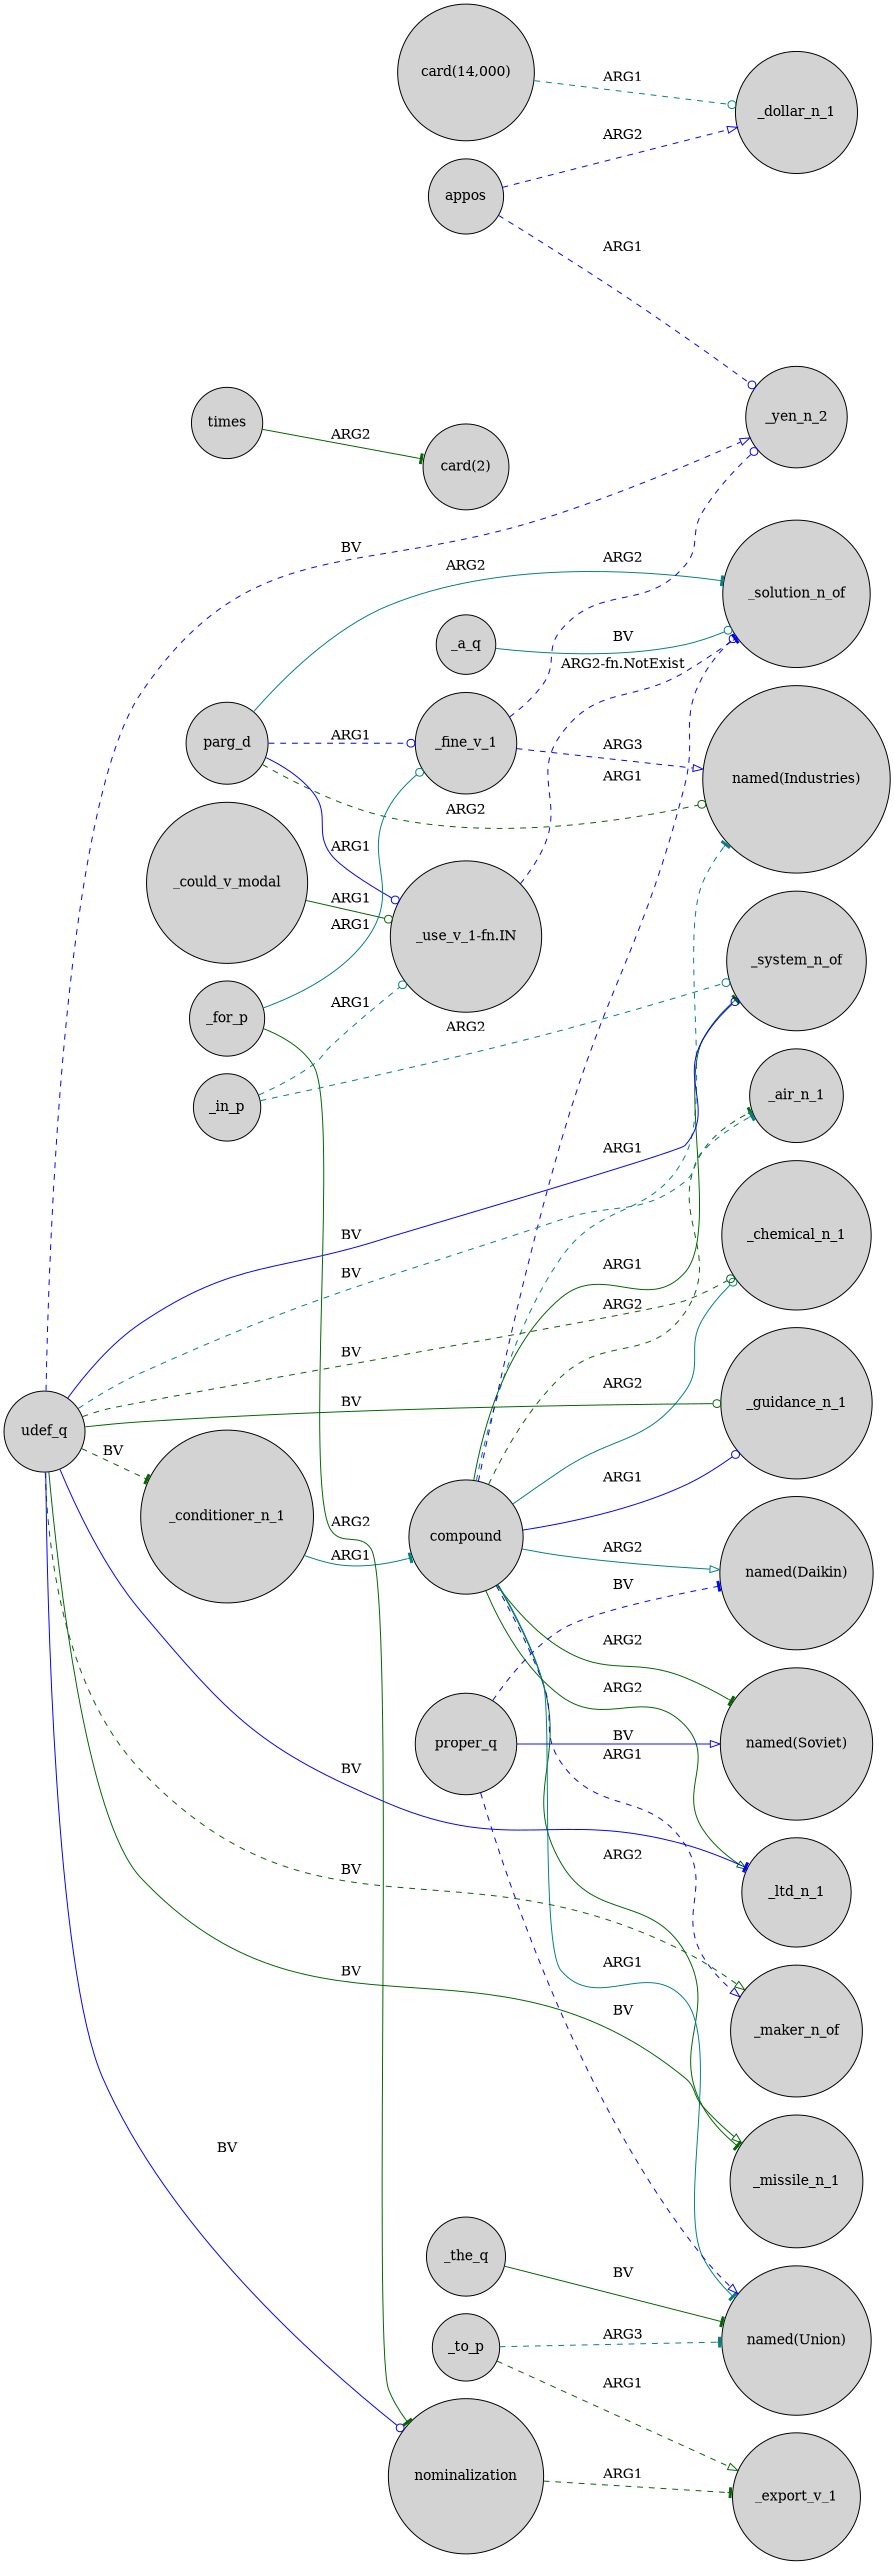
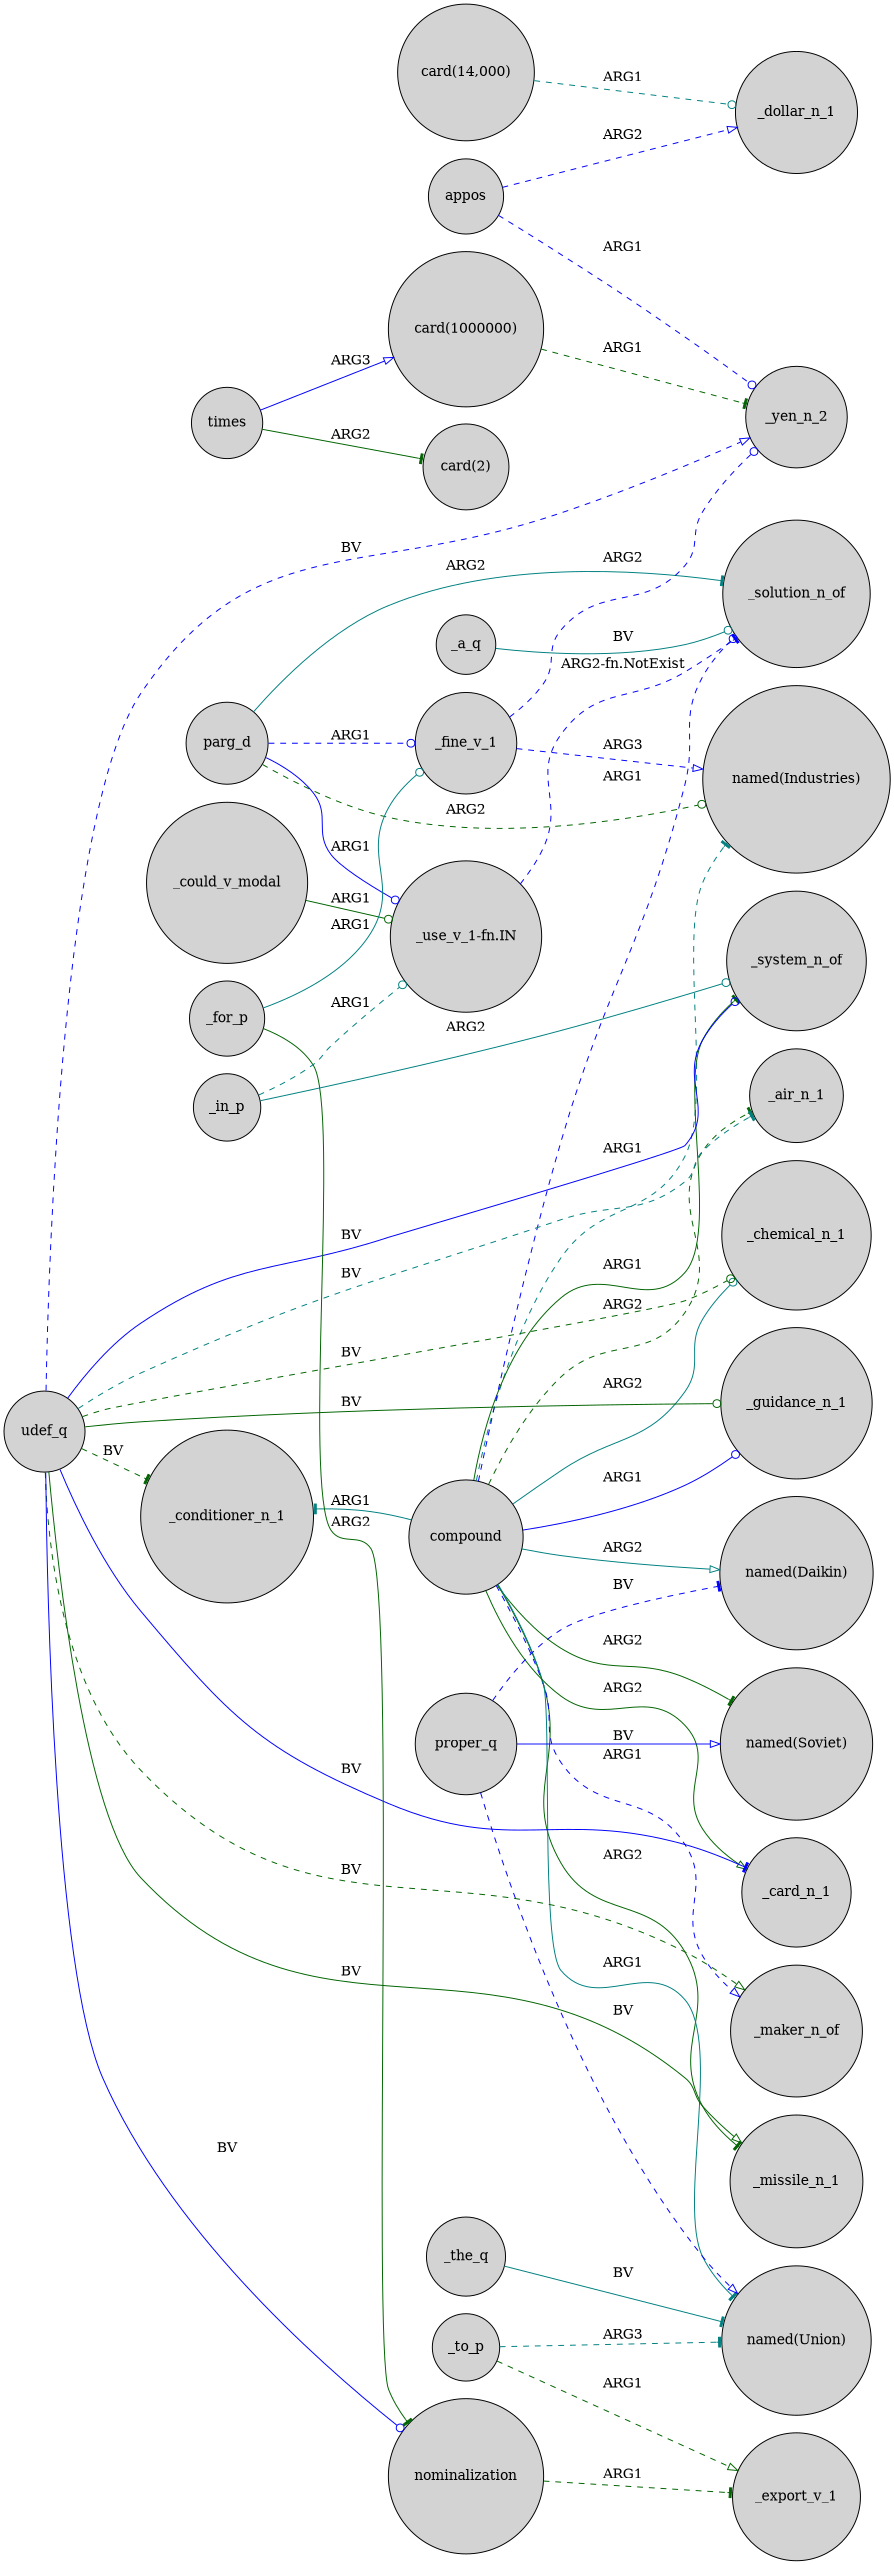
node "card(1000000)": added
edge "_in_p" -> "_system_n_of": style dashed -> solid
edge "_conditioner_n_1" -> "compound": reversed
node "_ltd_n_1": label "_ltd_n_1" -> "_card_n_1"
edge "_the_q" -> "named(Union)": color darkgreen -> teal
